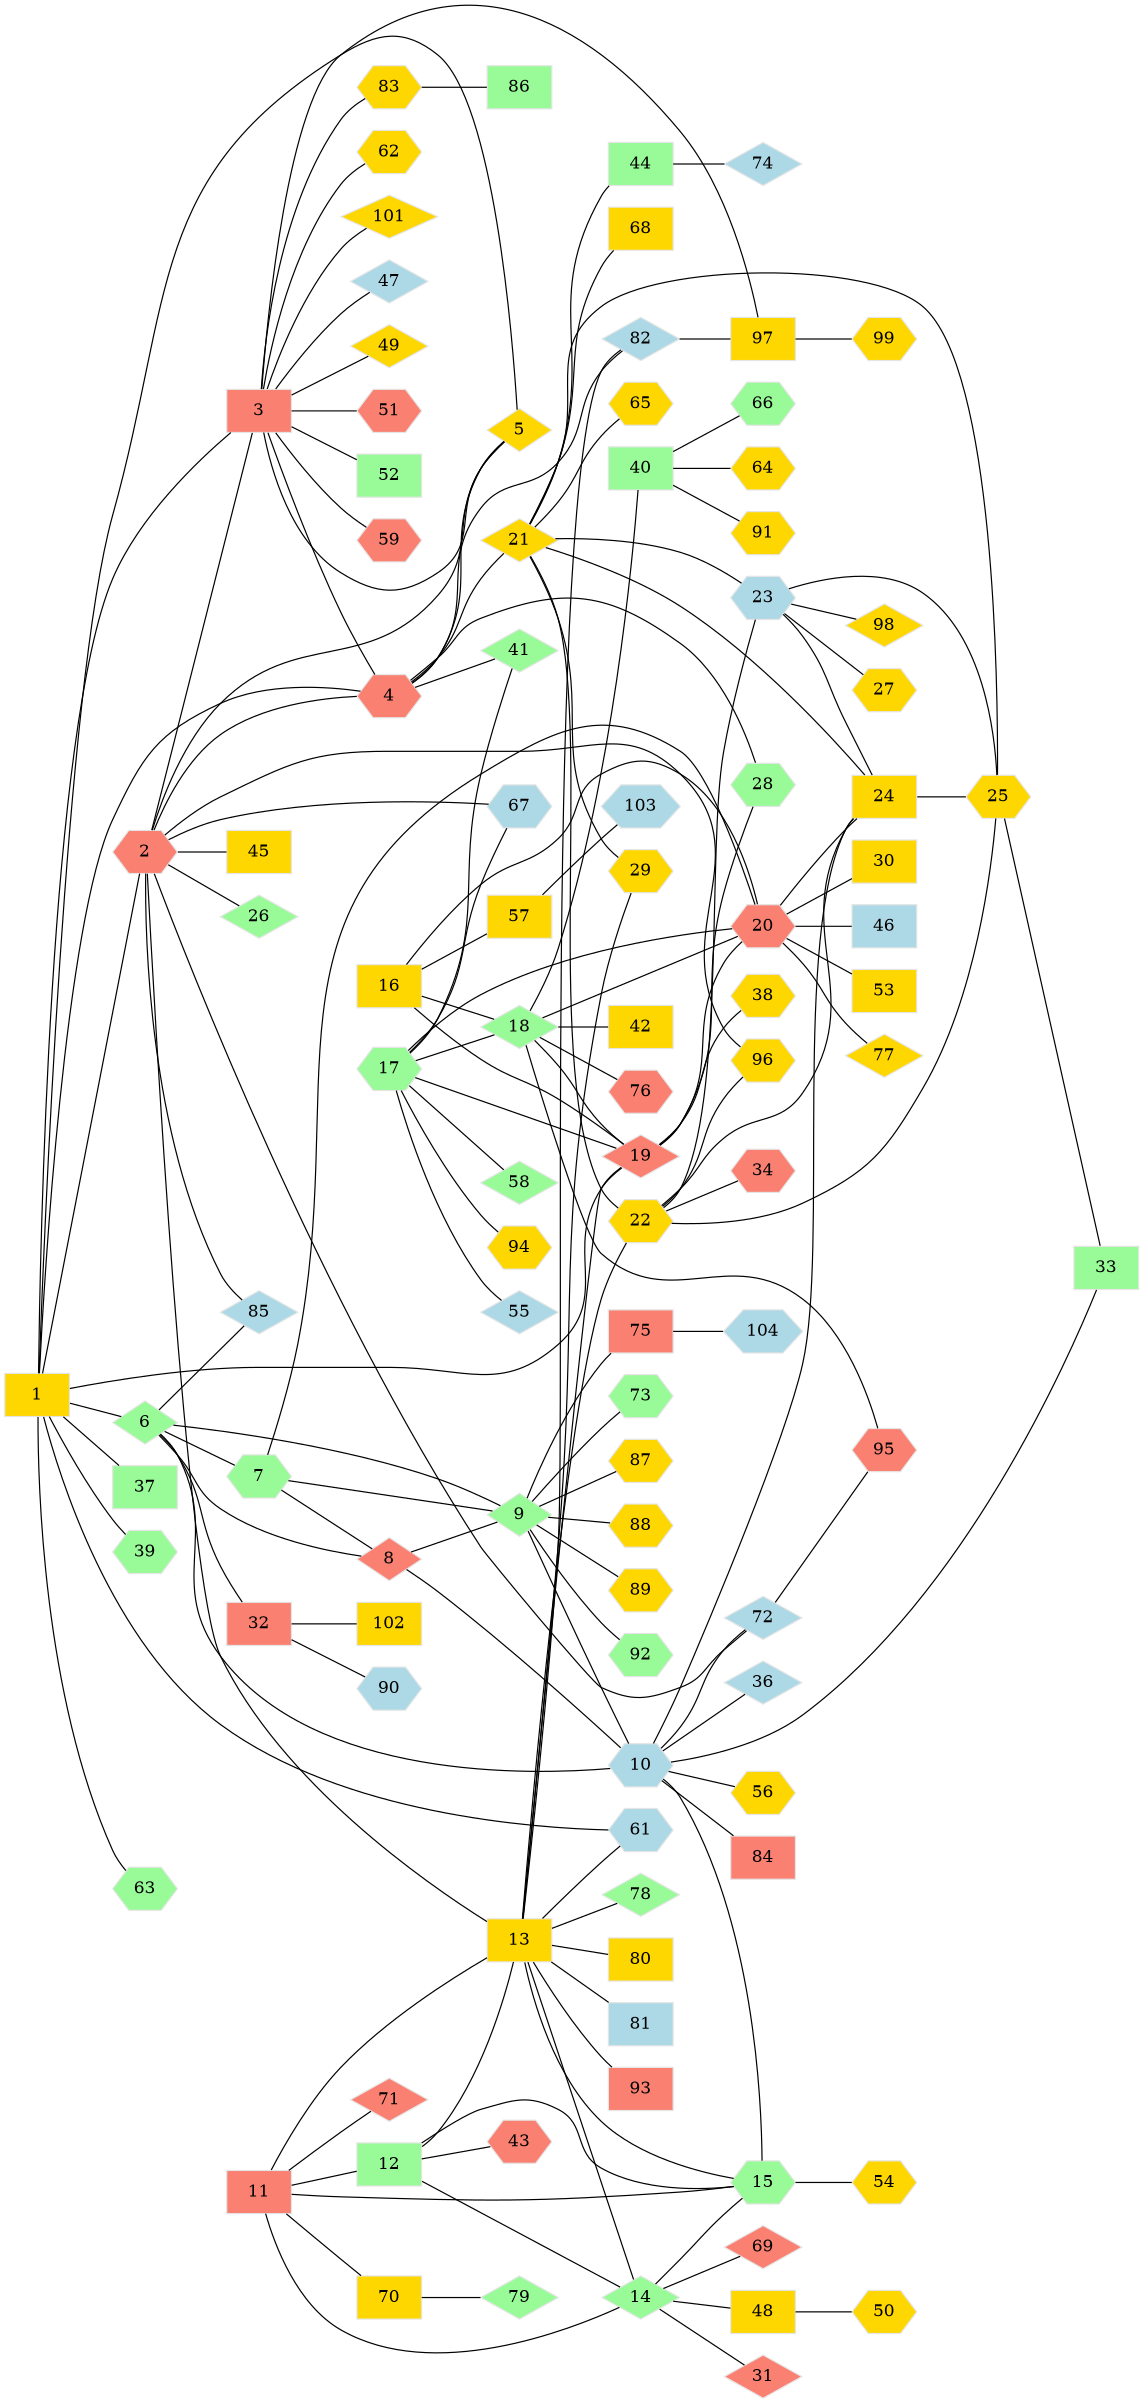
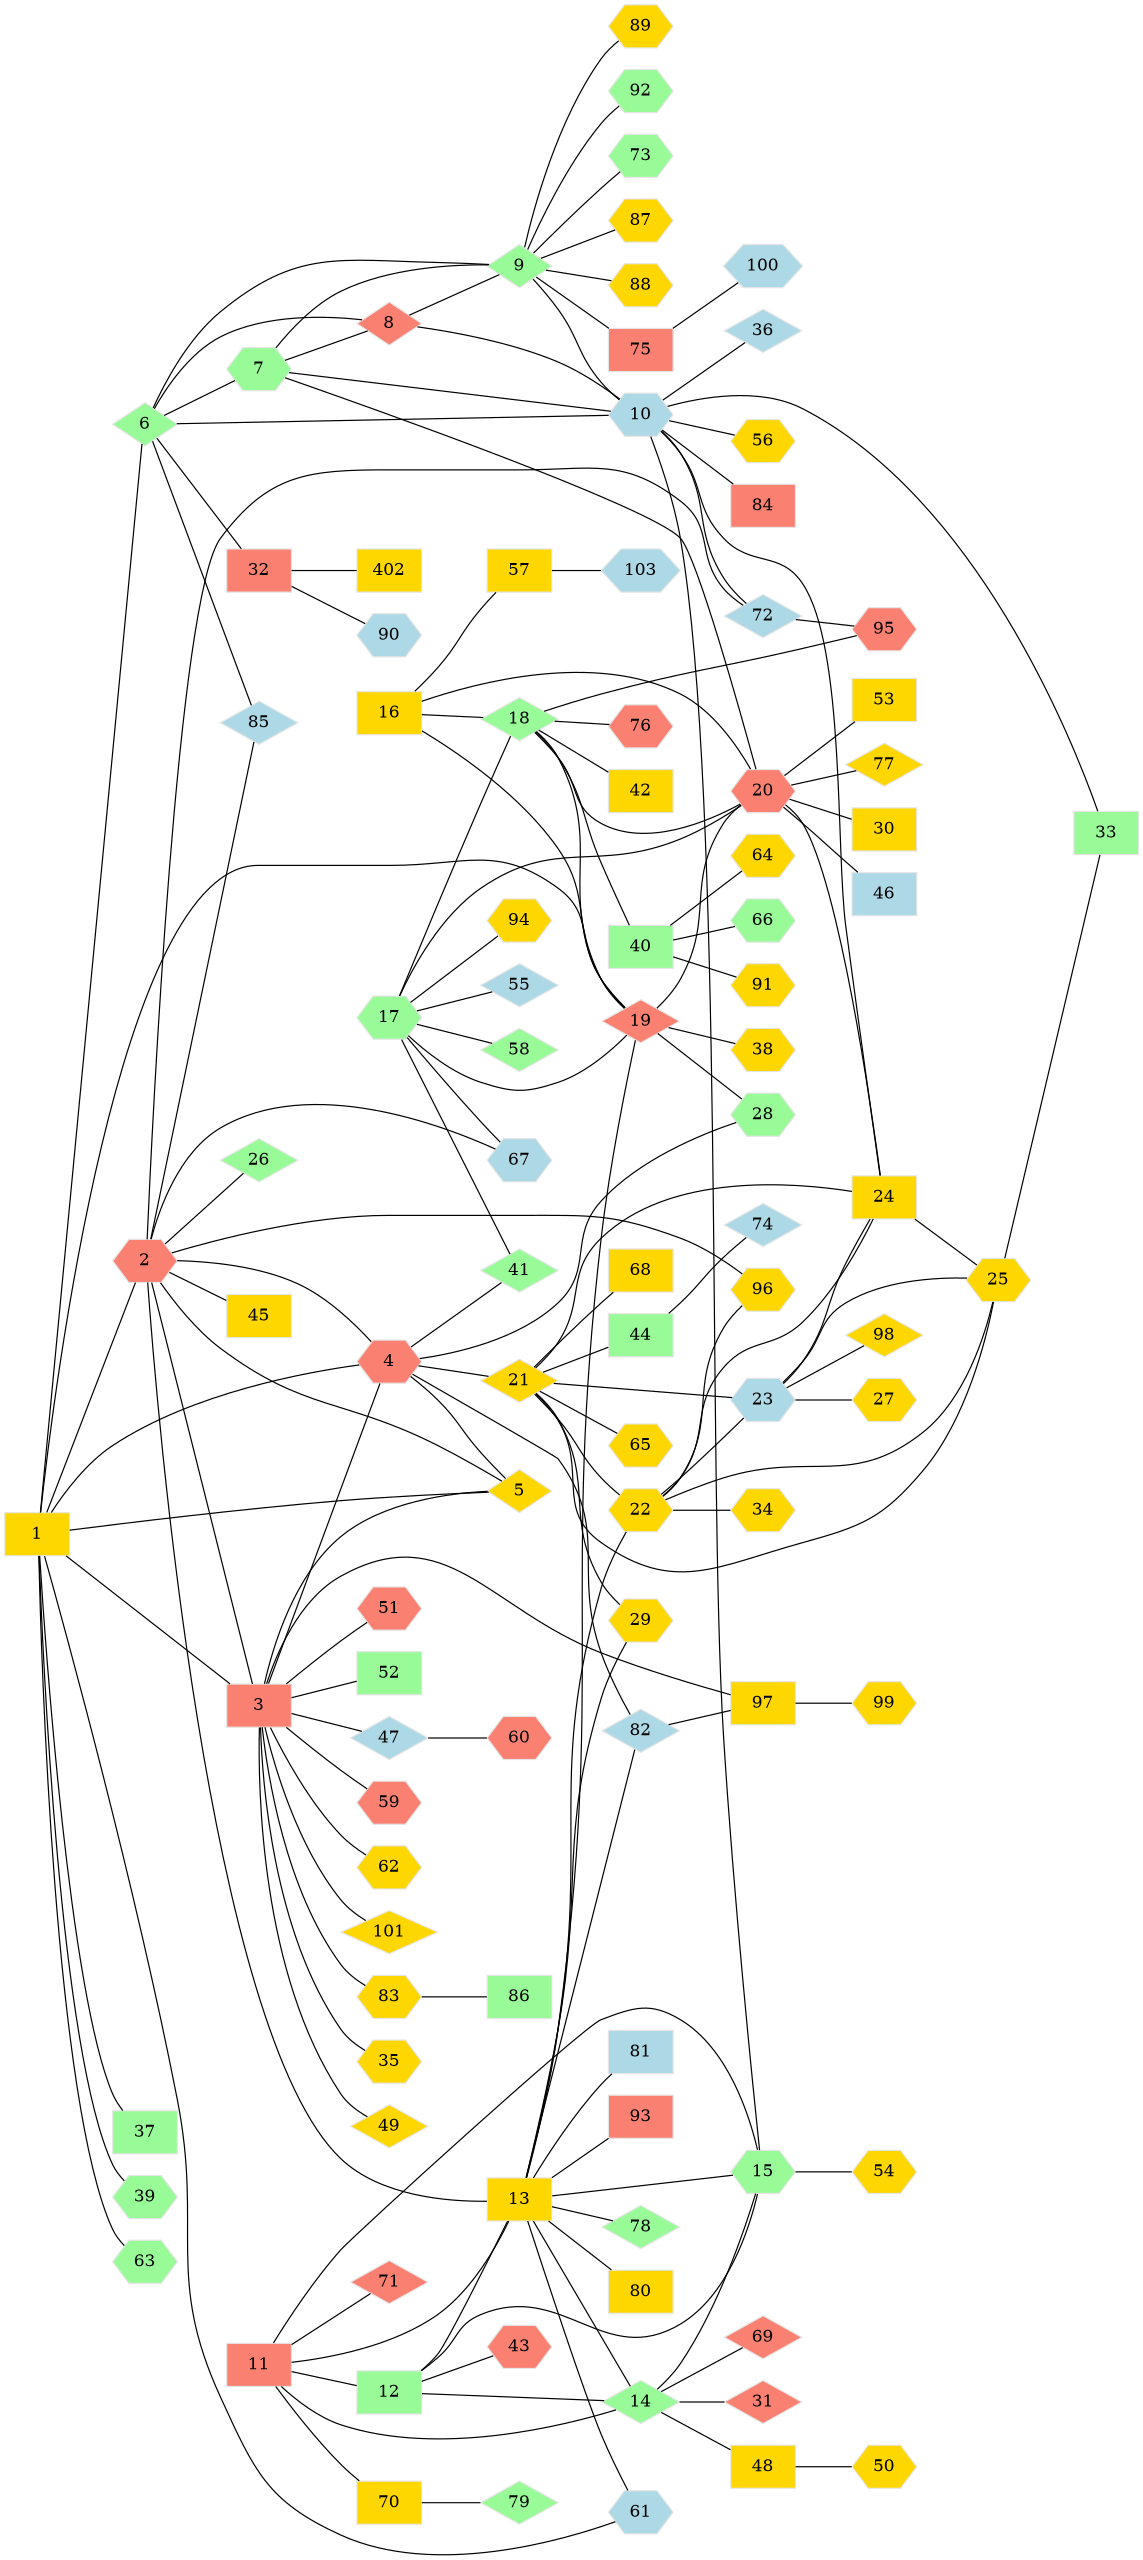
edge "7" -- "10": added
node "34": fillcolor salmon -> gold
node "104": label "104" -> "100"
node "102": label "102" -> "402"
node "60": added
node "35": added
